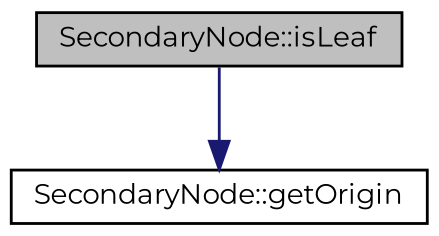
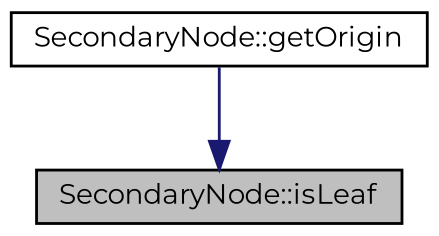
edge "SecondaryNode::isLeaf" -> "SecondaryNode::getOrigin": reversed
